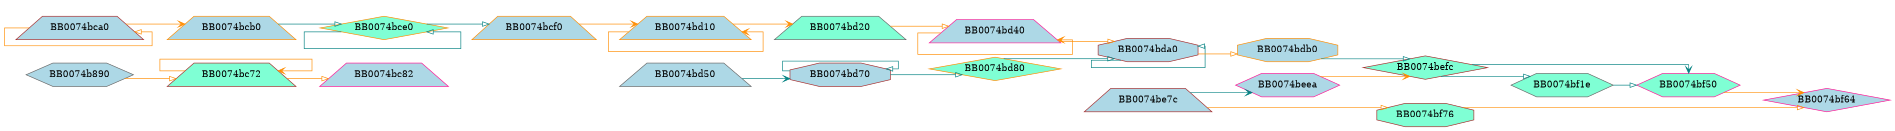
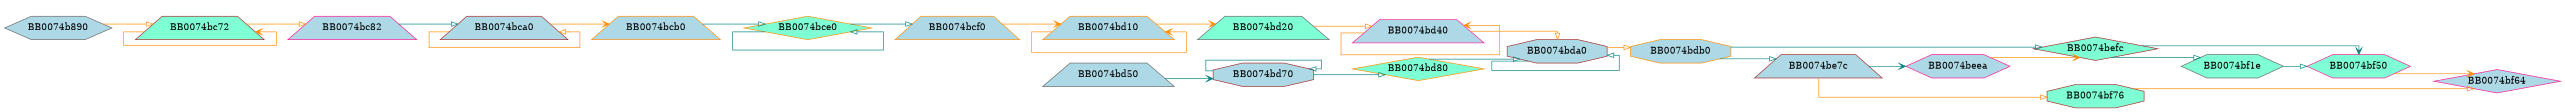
edge "BB0074bc82" -> "BB0074bca0": added
edge "BB0074bdb0" -> "BB0074be7c": added
